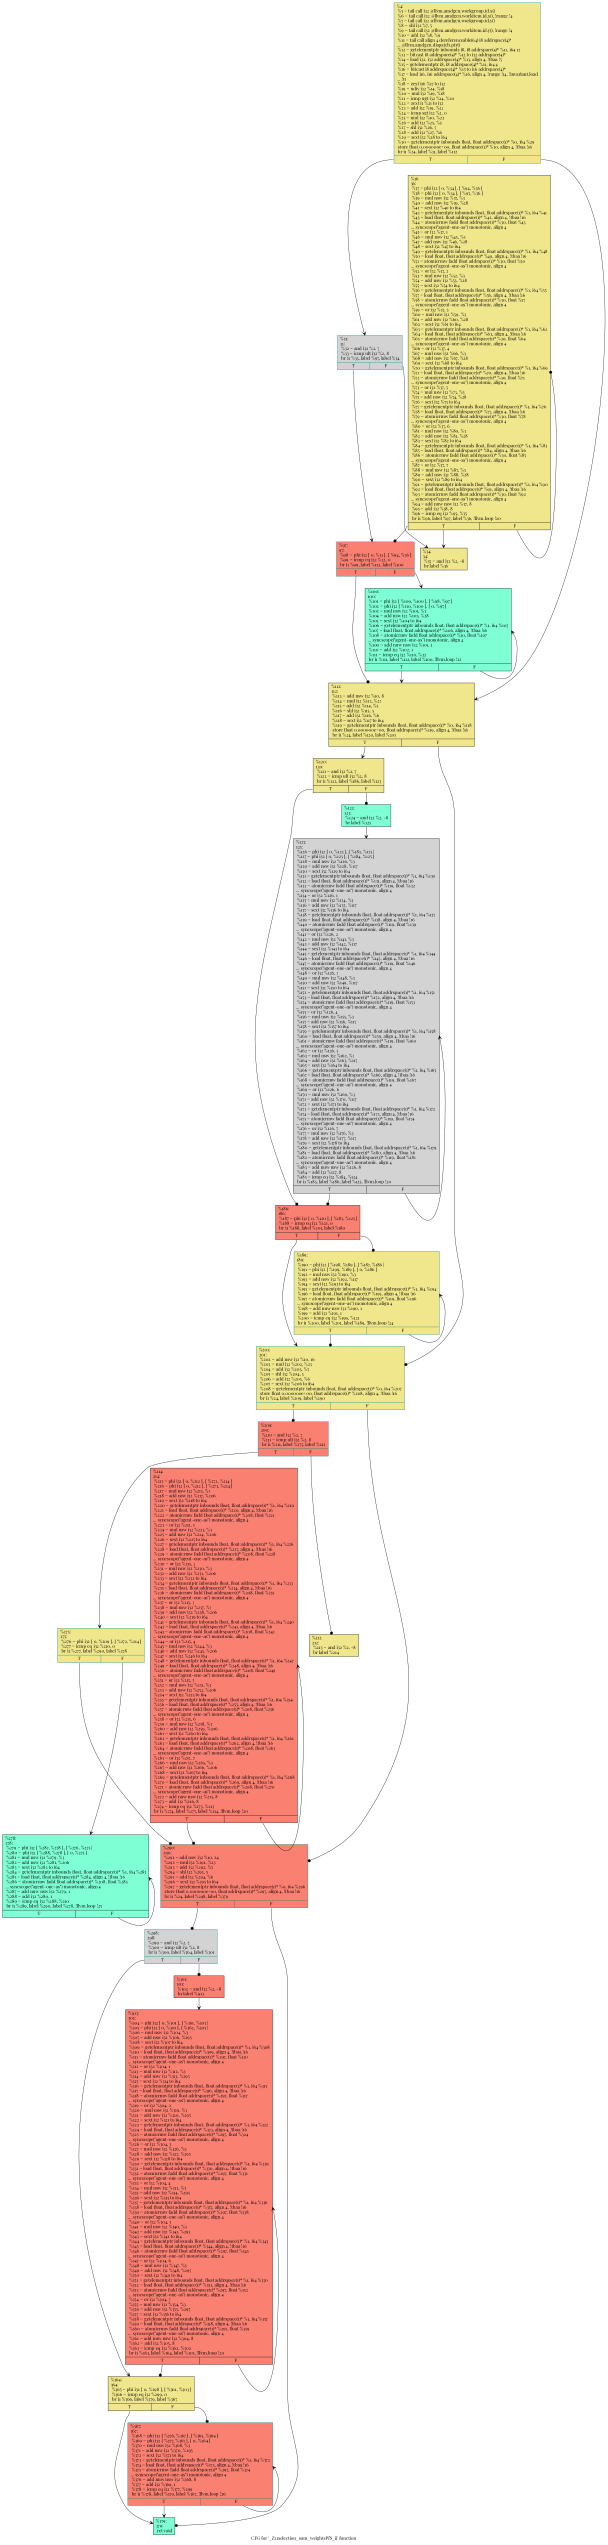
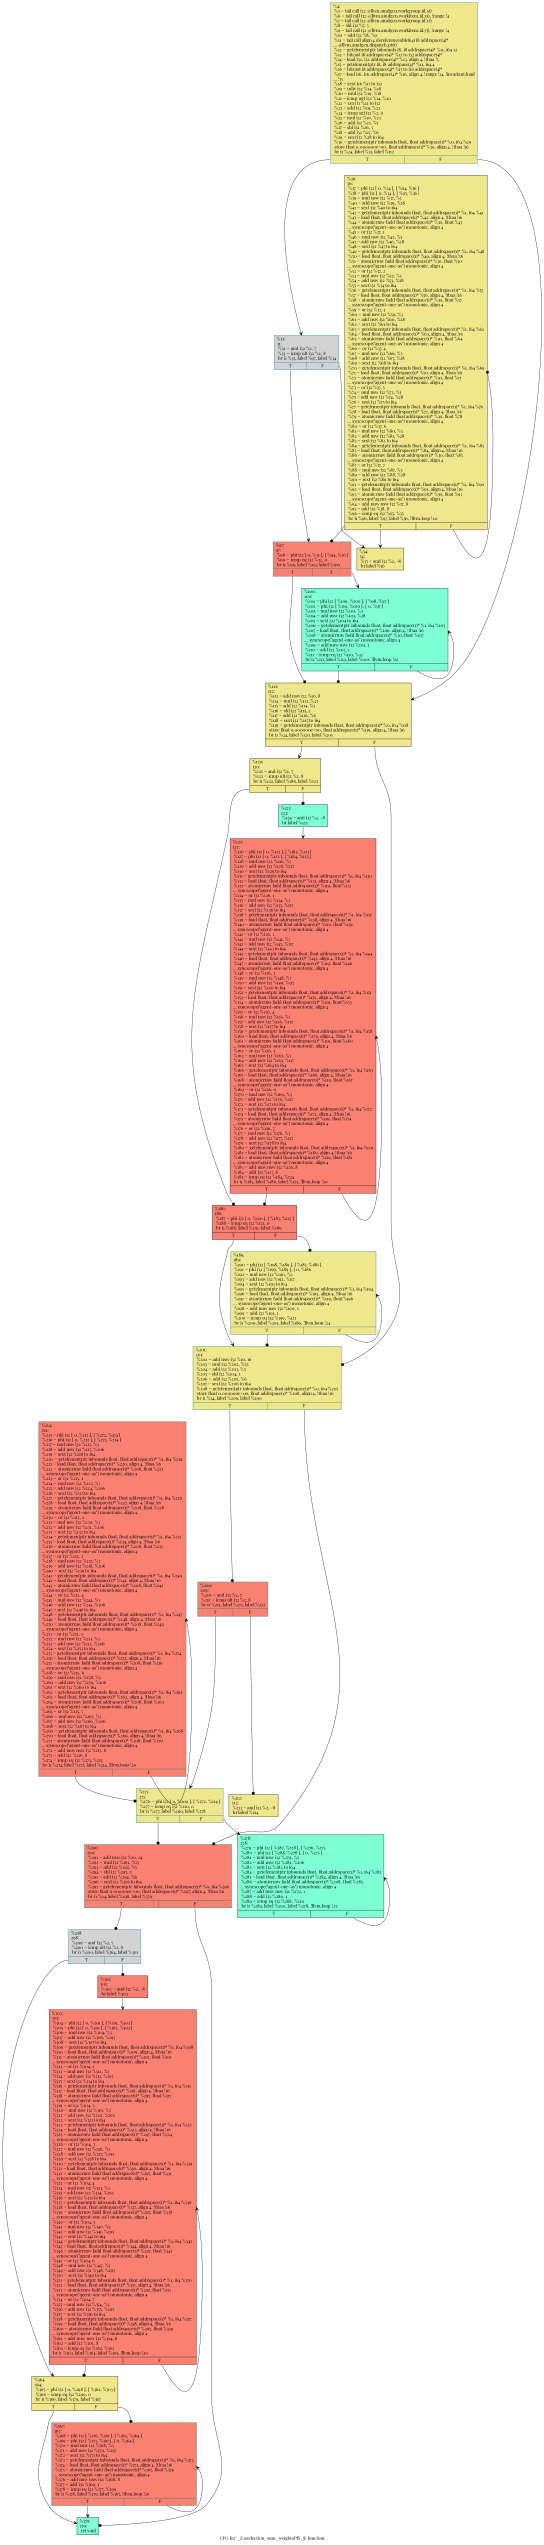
edge "%100:" -> "%112:": arrowhead vee -> dot
node "%125:": fillcolor lightgrey -> salmon
node "%214:": color black -> teal
edge "%214:" -> "%290:": now "%214:" -> "%275:"
